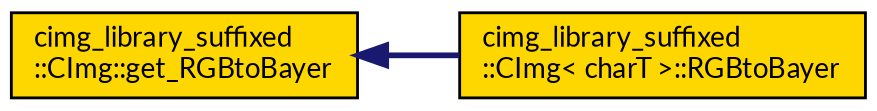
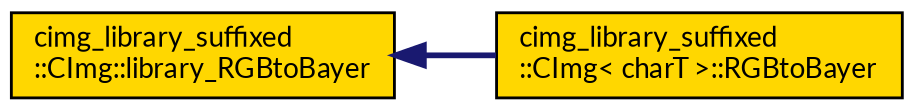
node "cimg_library_suffixed ::CImg::get_RGBtoBayer": label "cimg_library_suffixed ::CImg::get_RGBtoBayer" -> "cimg_library_suffixed ::CImg::library_RGBtoBayer"
